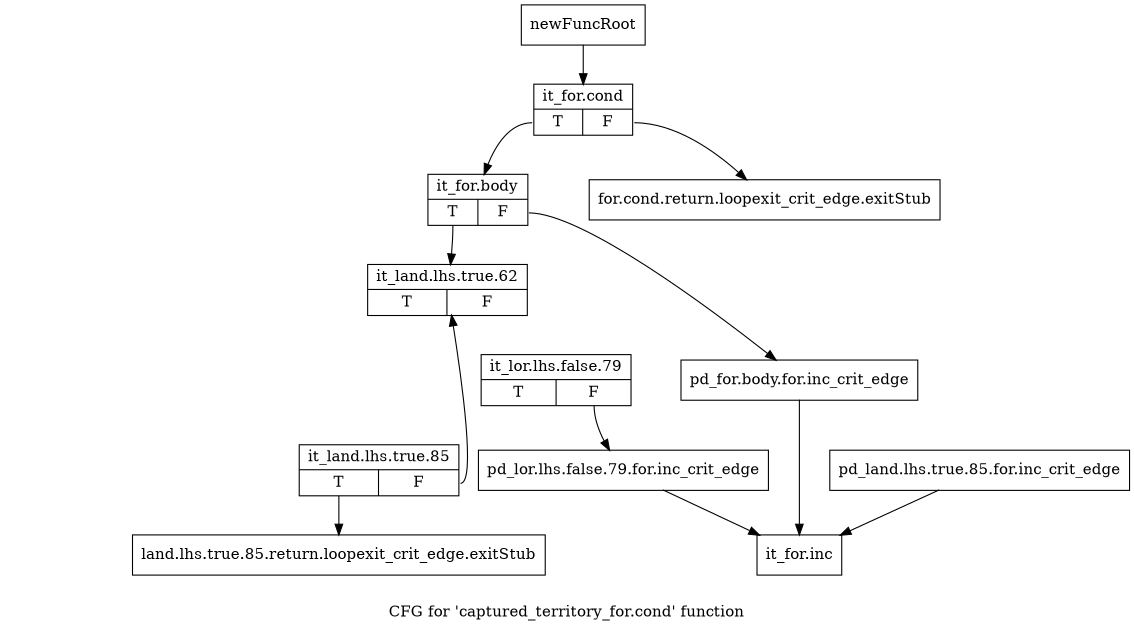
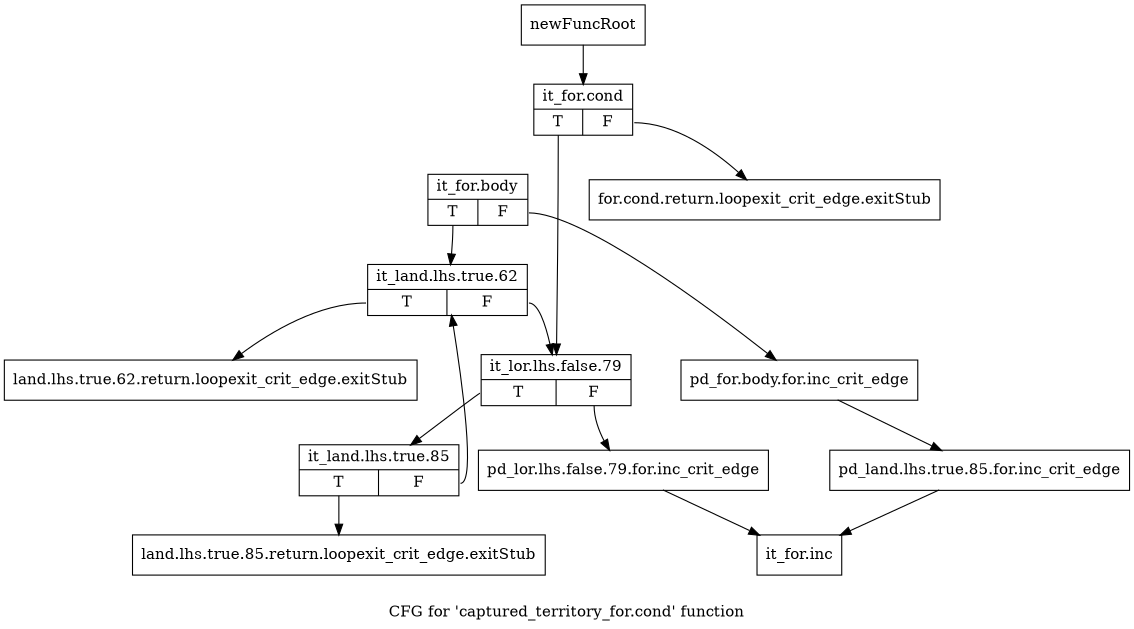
edge "it_for.cond" -> "it_for.body": now "it_for.cond" -> "it_lor.lhs.false.79"
edge "it_land.lhs.true.62" -> "it_lor.lhs.false.79": added
node "land.lhs.true.62.return.loopexit_crit_edge.exitStub": added
edge "it_lor.lhs.false.79" -> "it_land.lhs.true.85": added
edge "pd_for.body.for.inc_crit_edge" -> "it_for.inc": now "pd_for.body.for.inc_crit_edge" -> "pd_land.lhs.true.85.for.inc_crit_edge"
